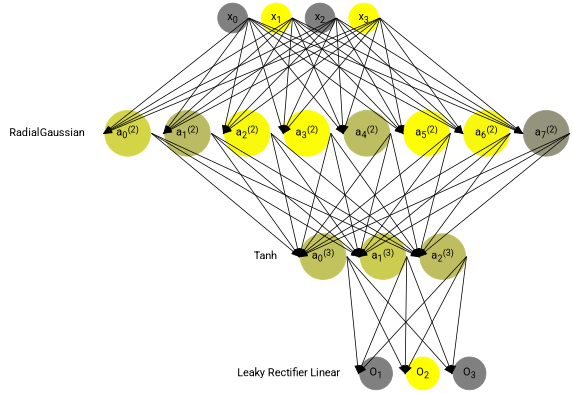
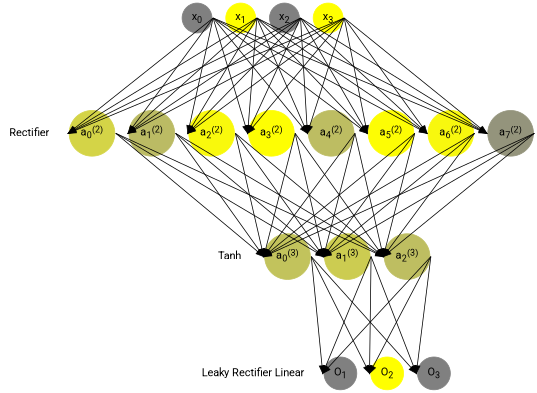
node "RadialGaussian": label "RadialGaussian" -> "Rectifier"
